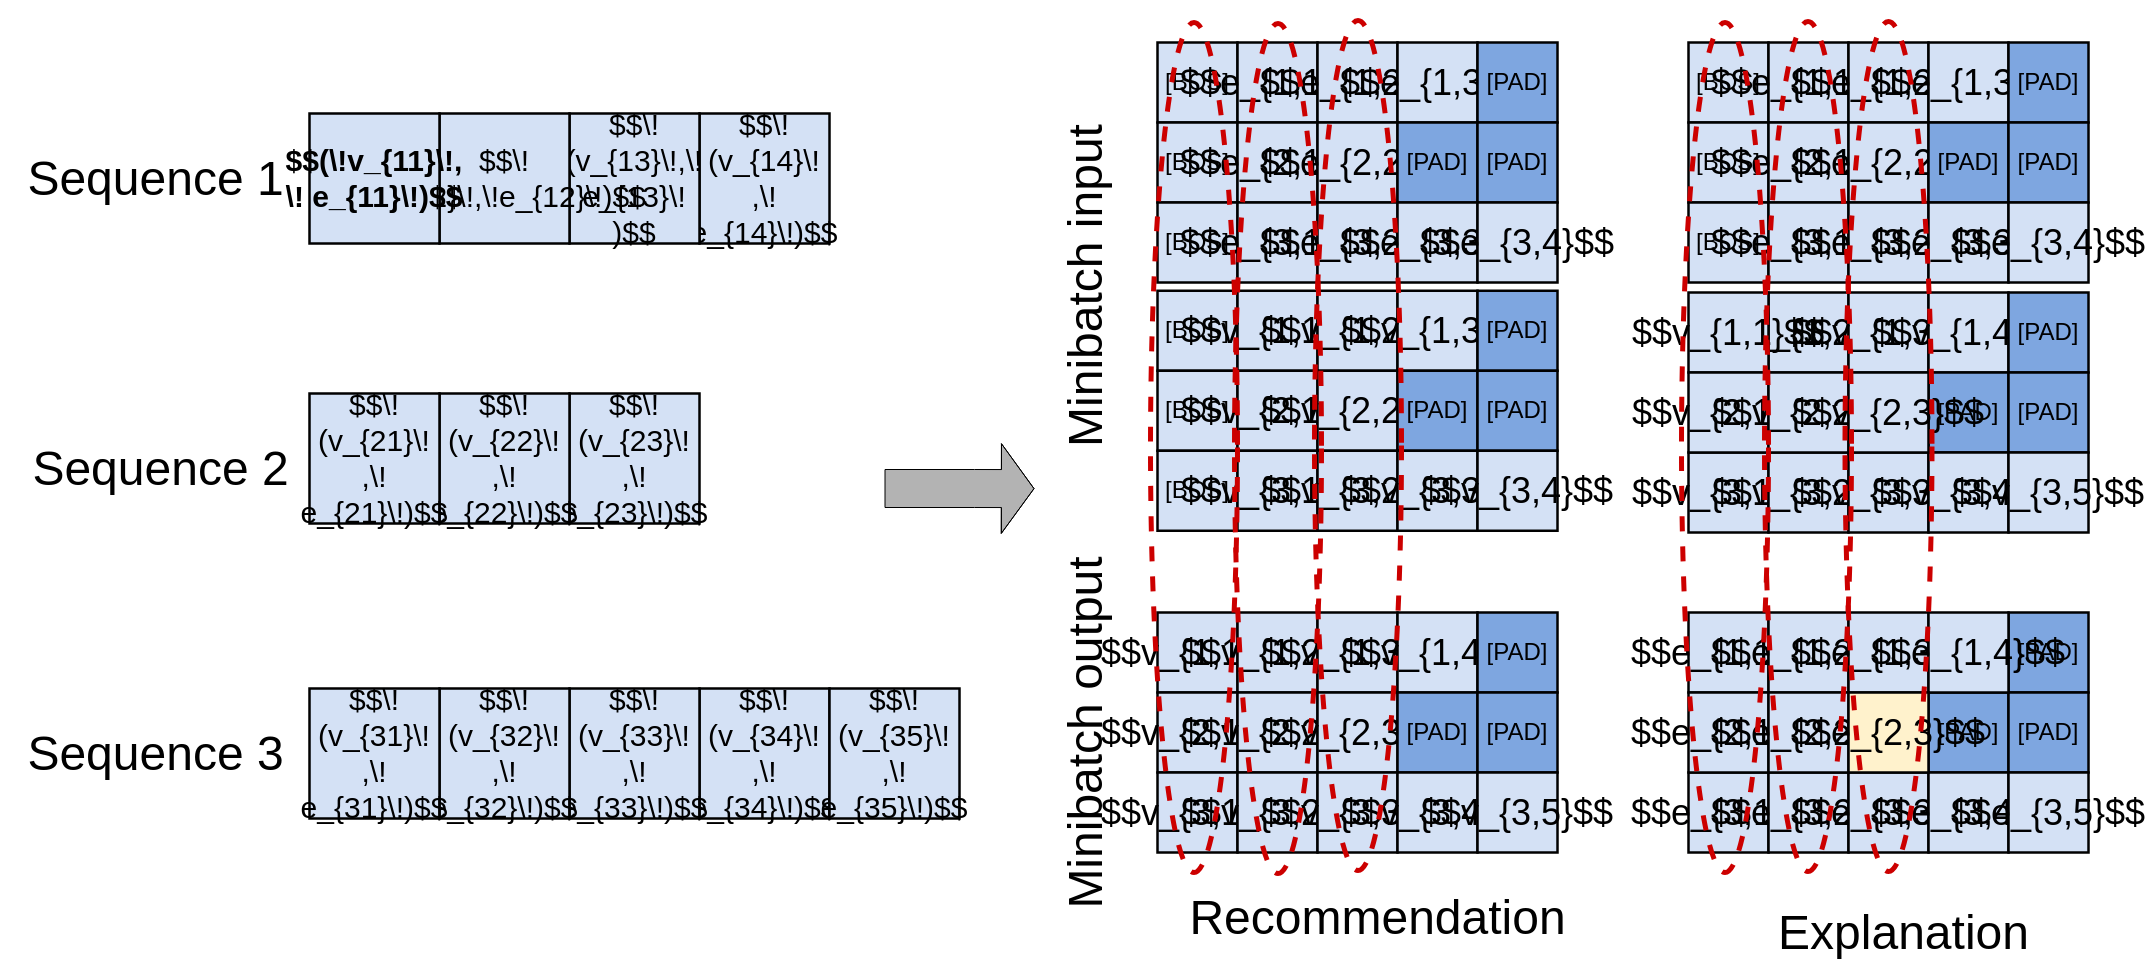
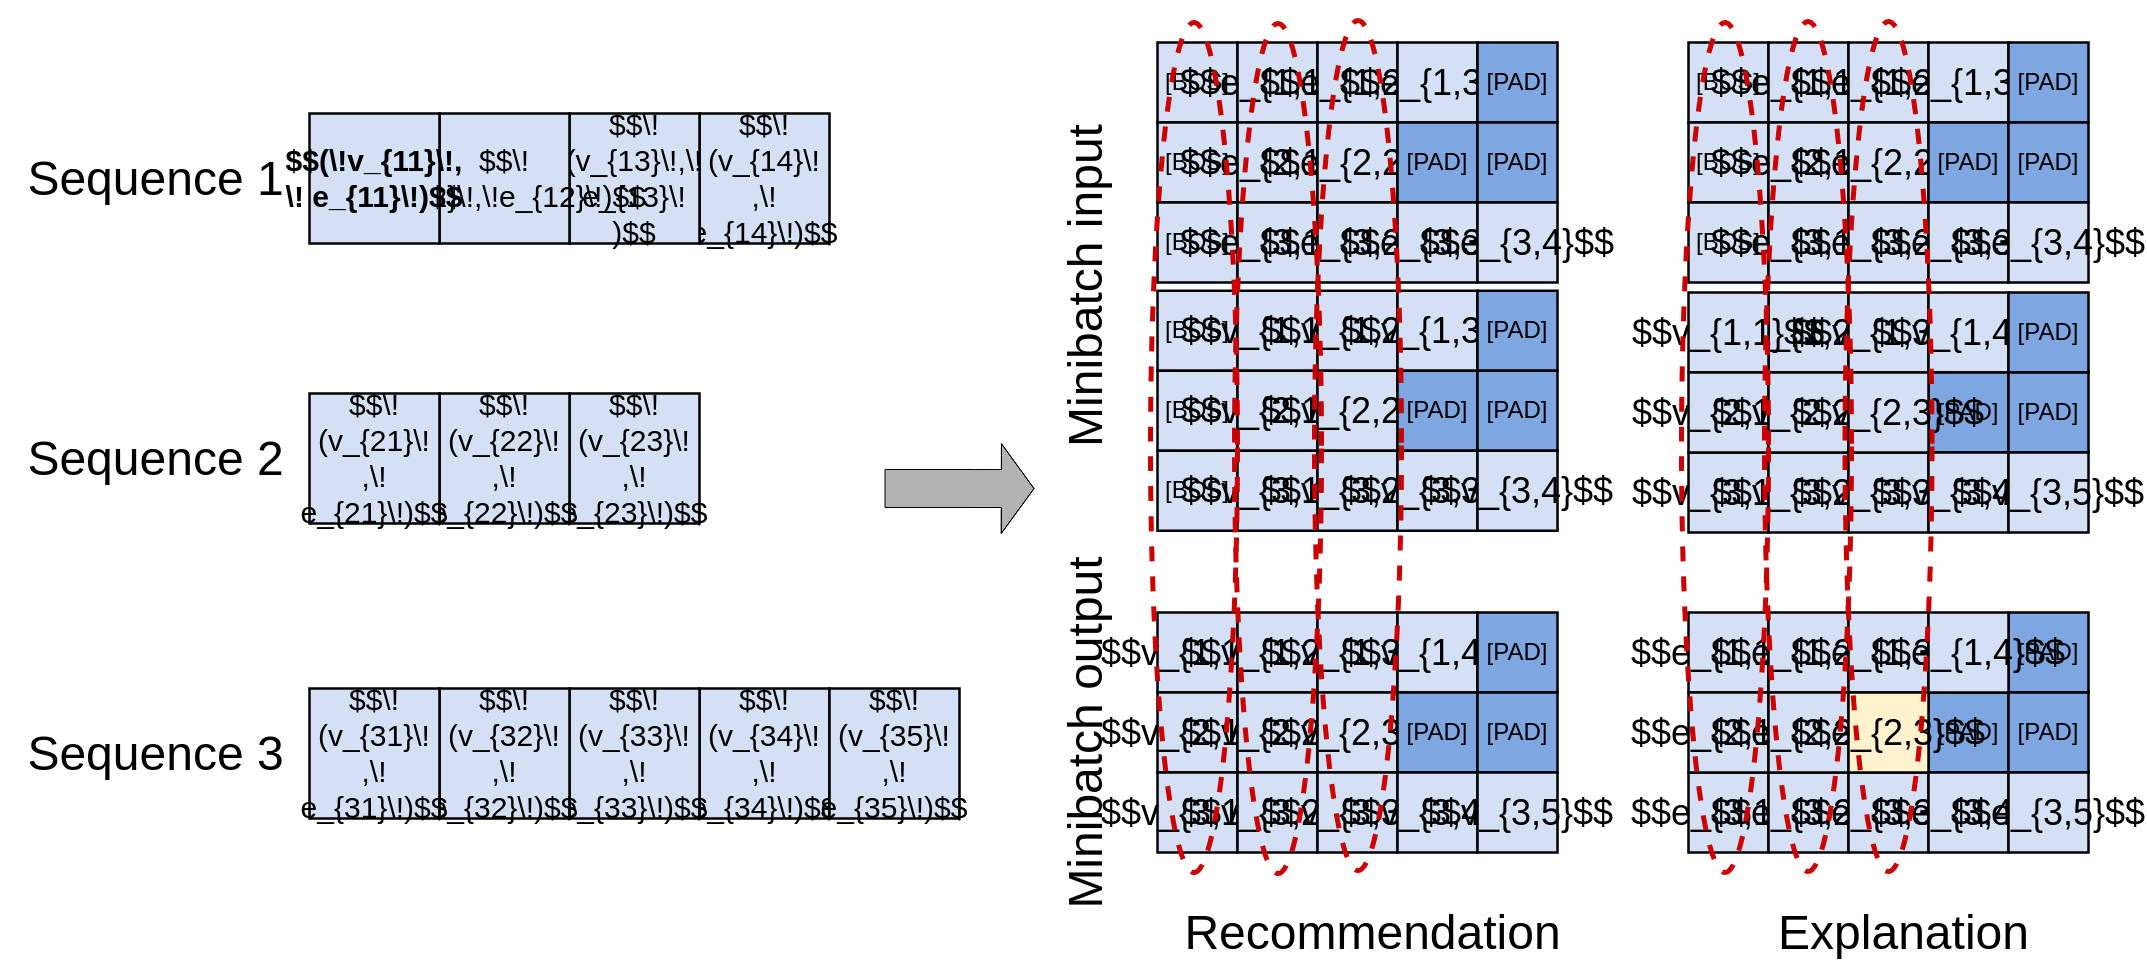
node "Sequence 2": moved (161, 469) -> (156, 459)
node "Recommendation": moved (1378, 918) -> (1373, 933)
